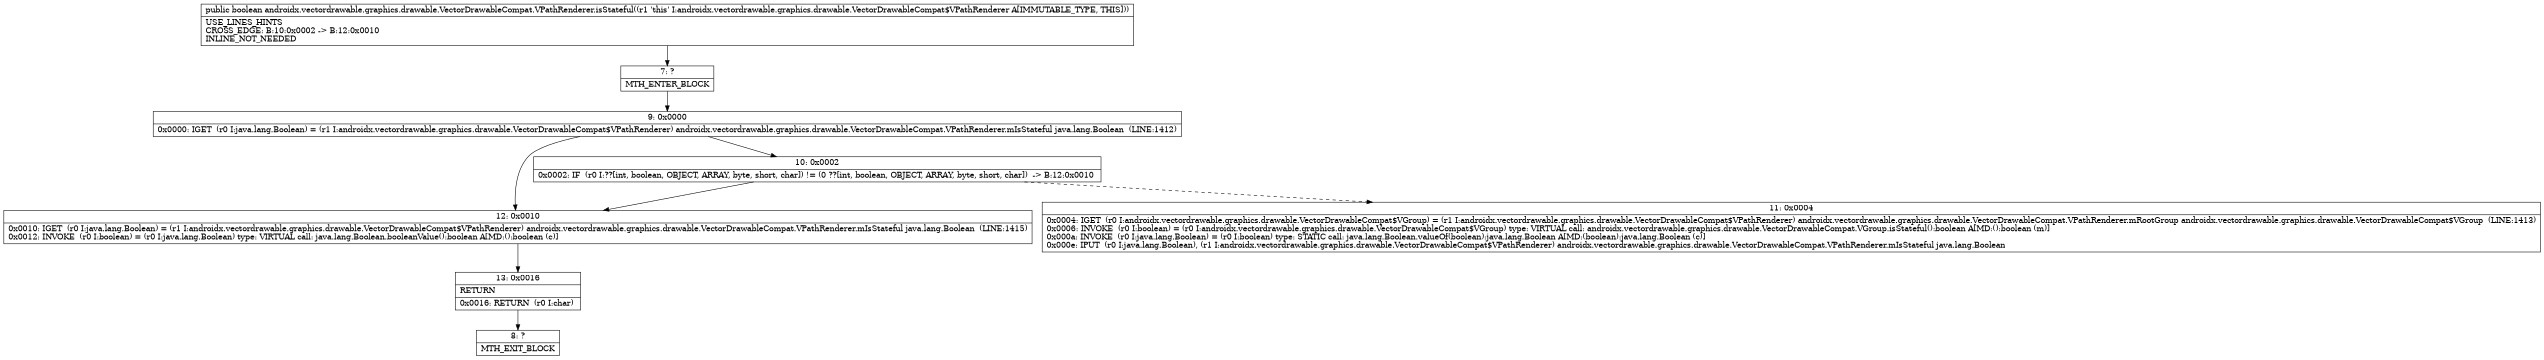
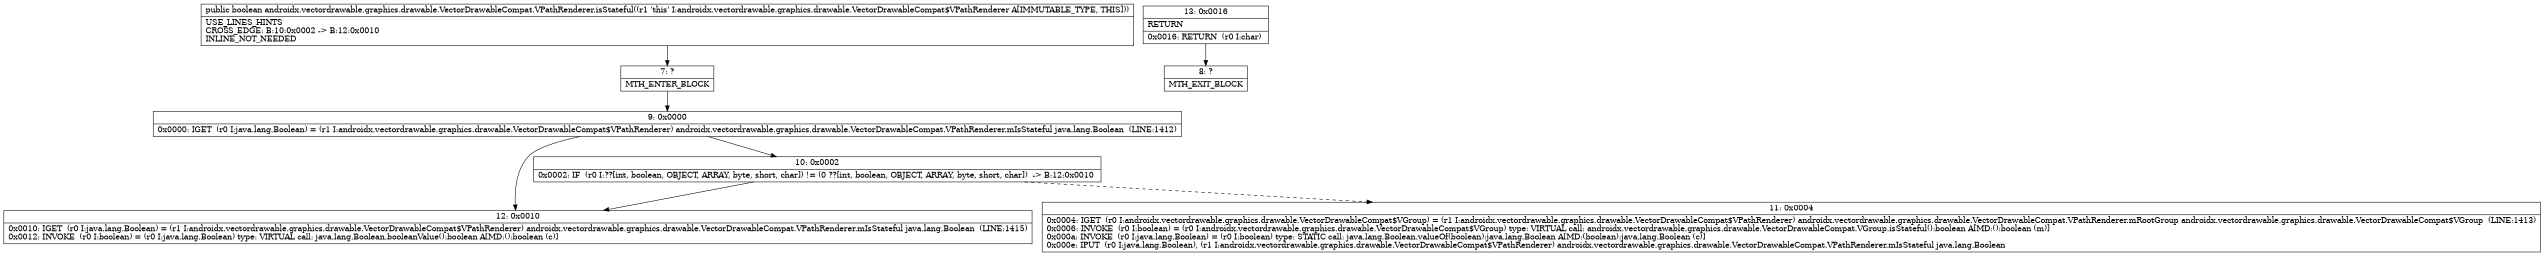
edge "12: 0x0010" -> "13: 0x0016": removed
